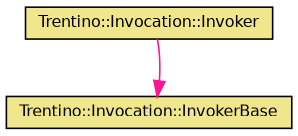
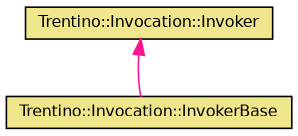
edge "Trentino::Invocation::Invoker" -> "Trentino::Invocation::InvokerBase": reversed
